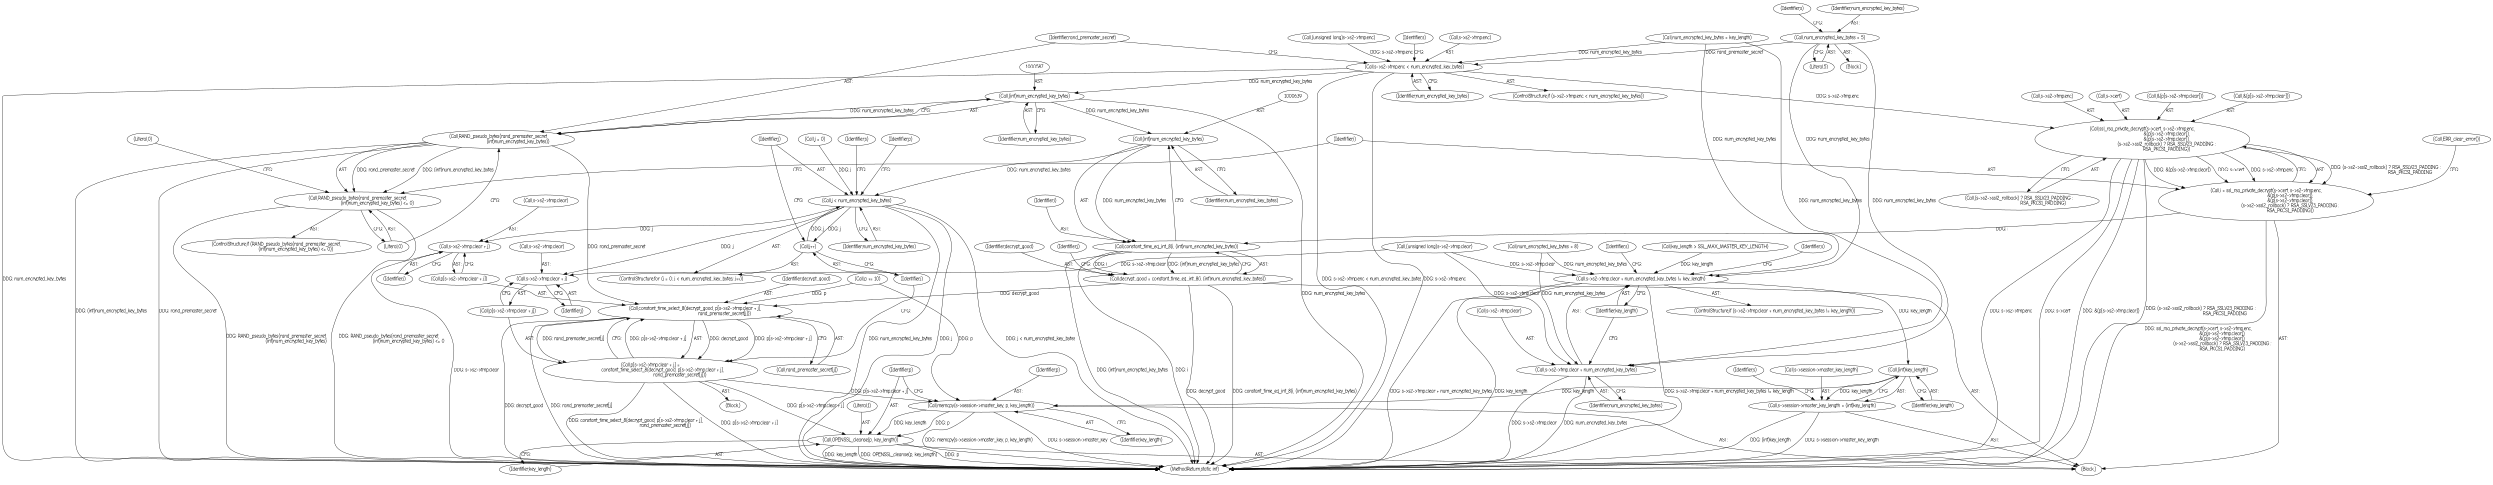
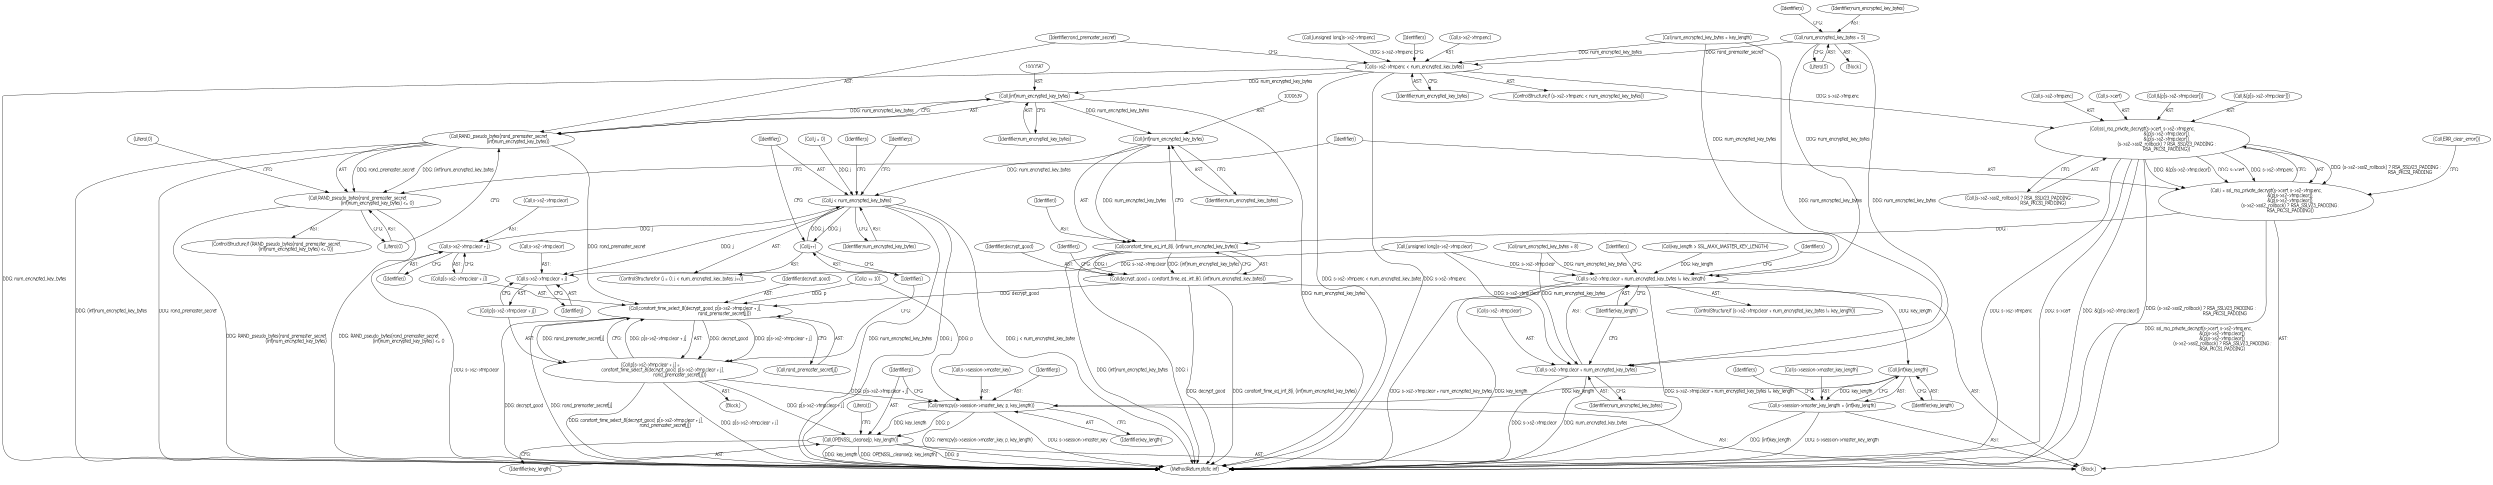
node "(Call,s->session->master_key)": added
edge "(Literal,1)" -> "(Call,OPENSSL_cleanse(p, key_length))": label "AST: " -> "CFG: "
